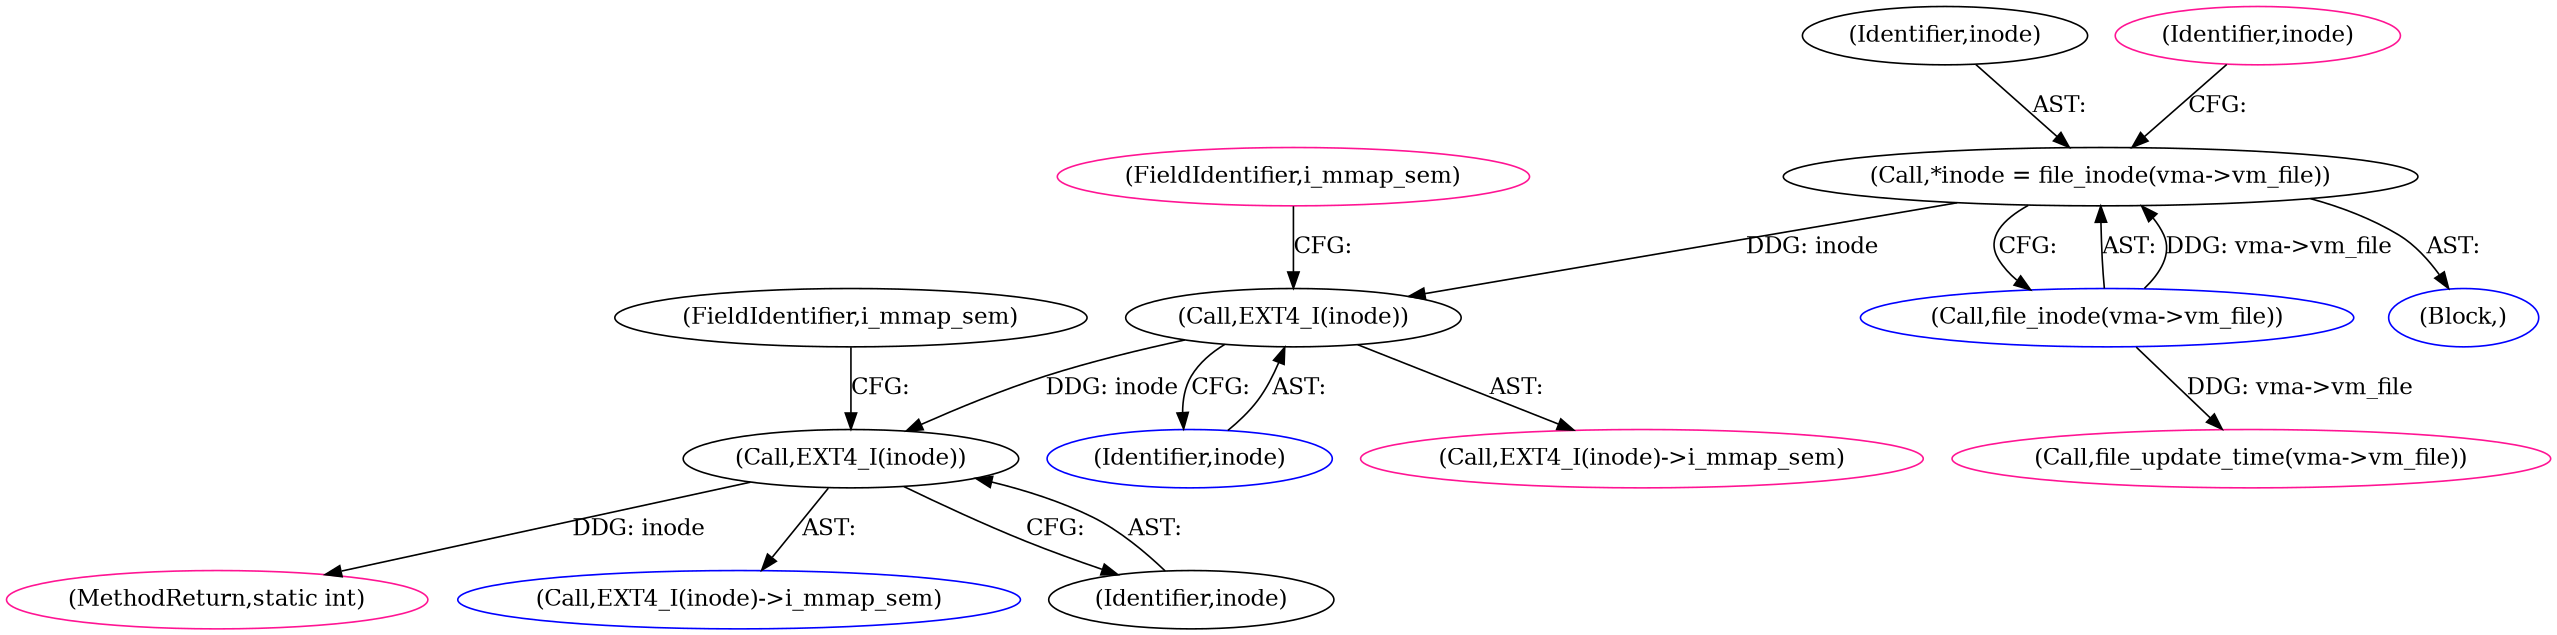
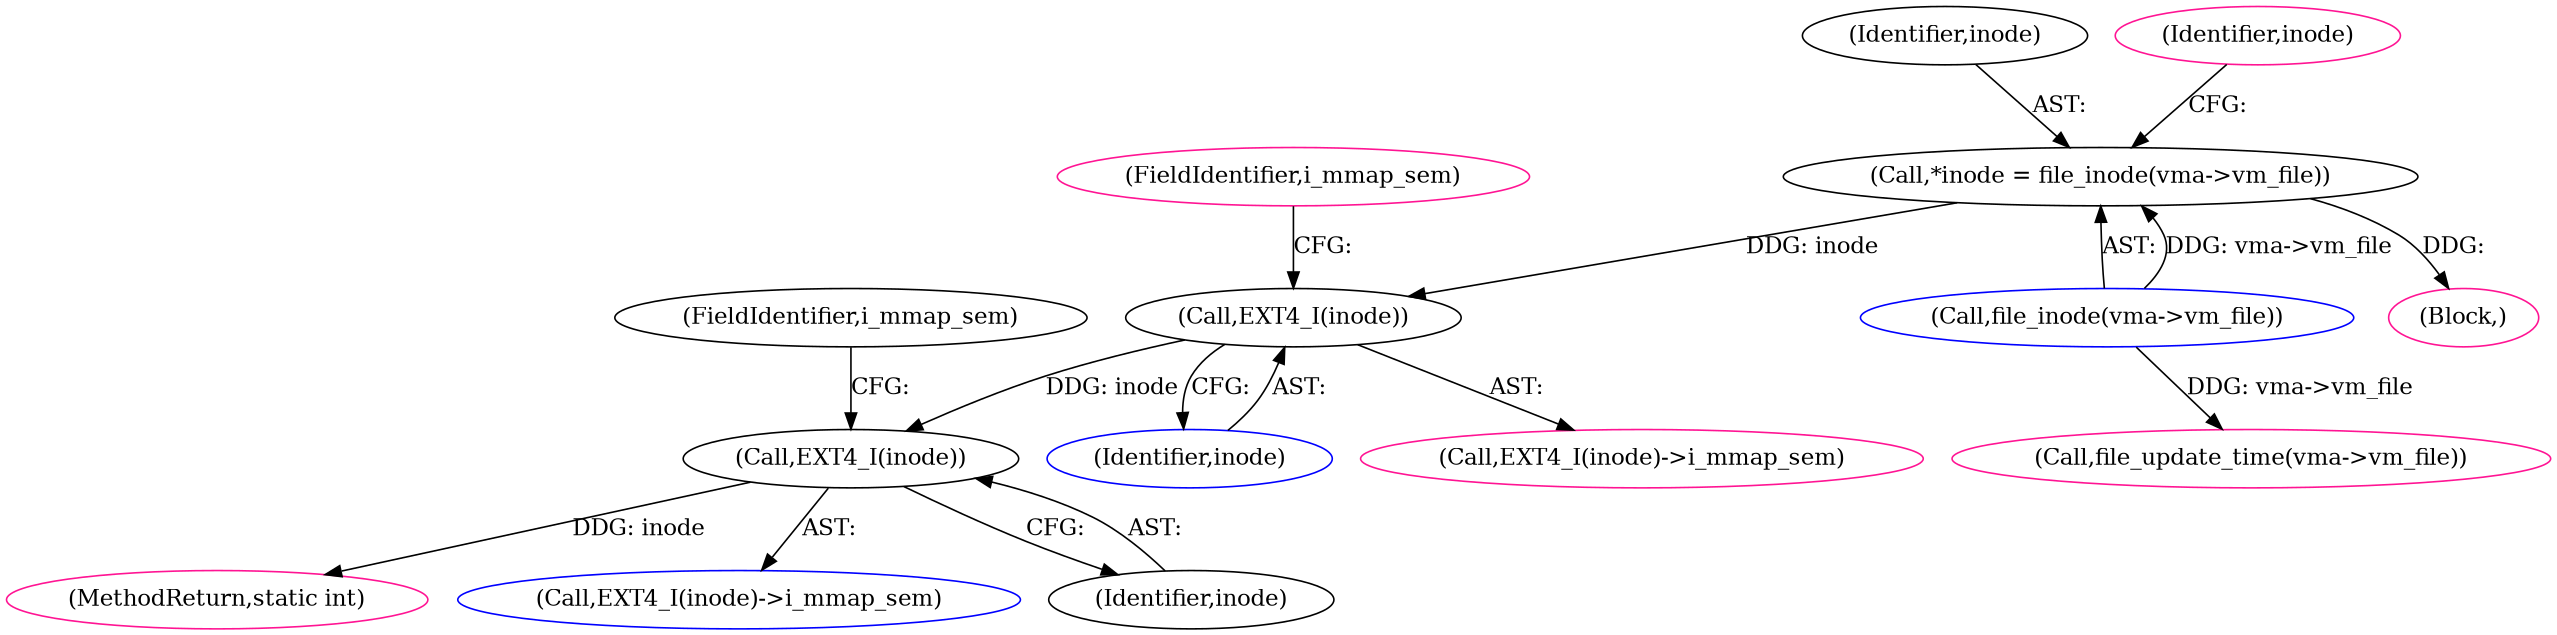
edge "(Call,*inode = file_inode(vma->vm_file))" -> "(Call,file_inode(vma->vm_file))": removed, label "CFG:"
edge "(Call,*inode = file_inode(vma->vm_file))" -> "(Block,)": label "AST: " -> "DDG: "
node "(Block,)": color blue -> deeppink
